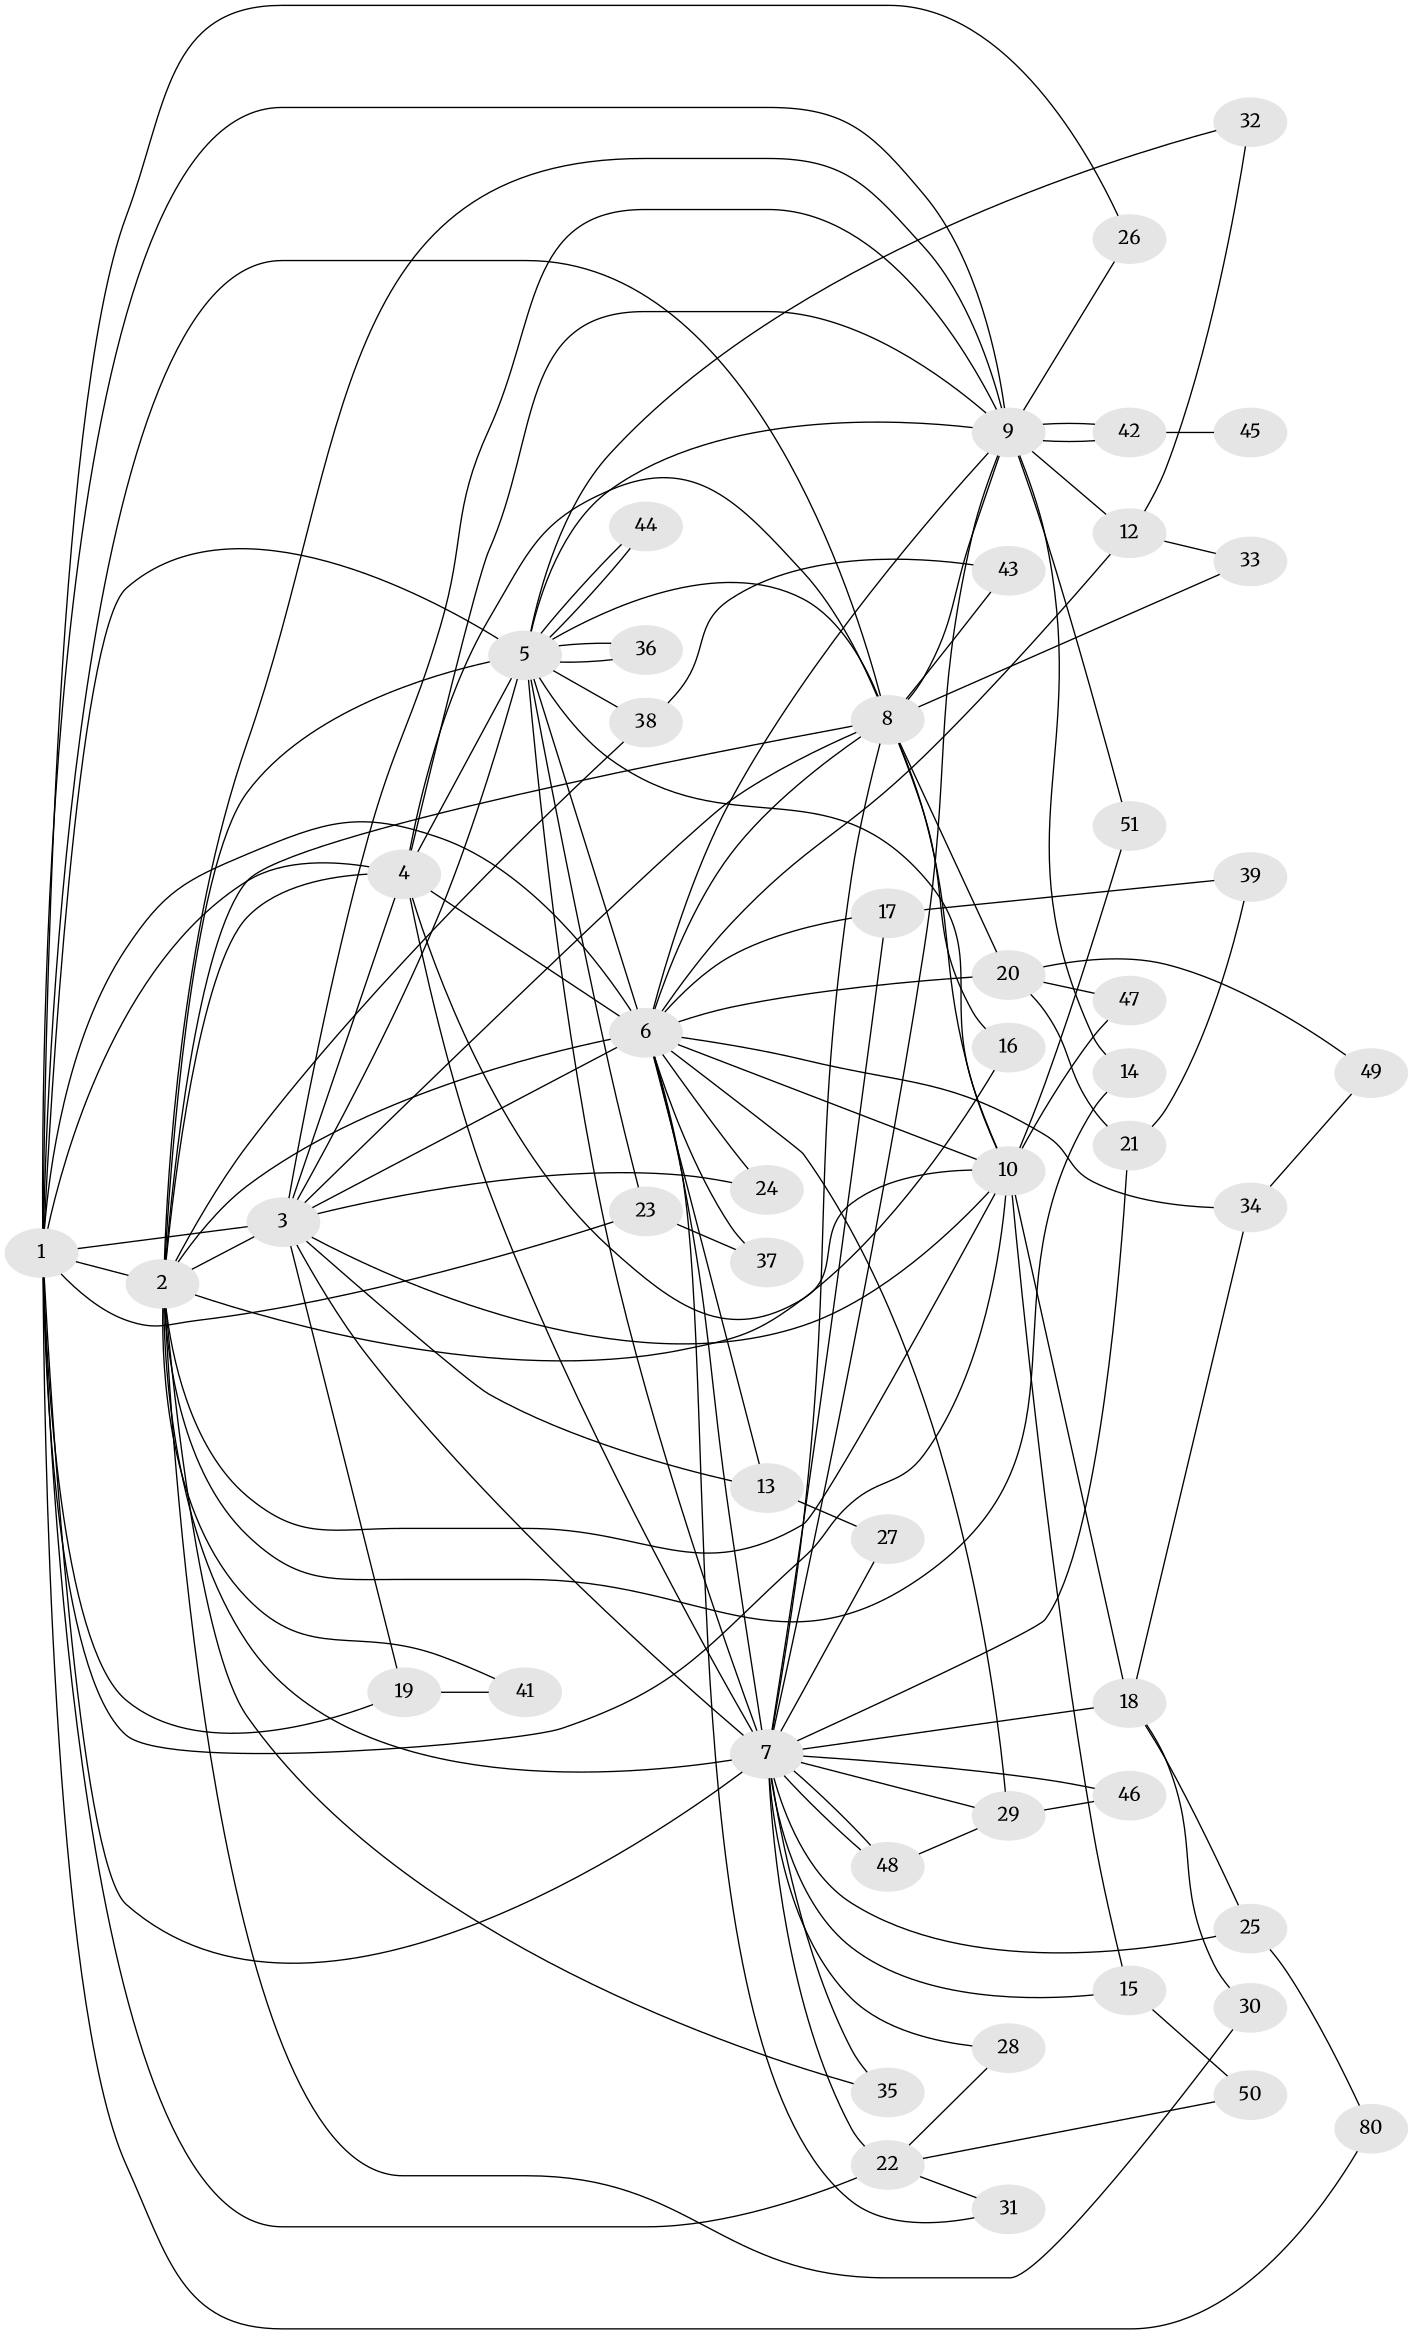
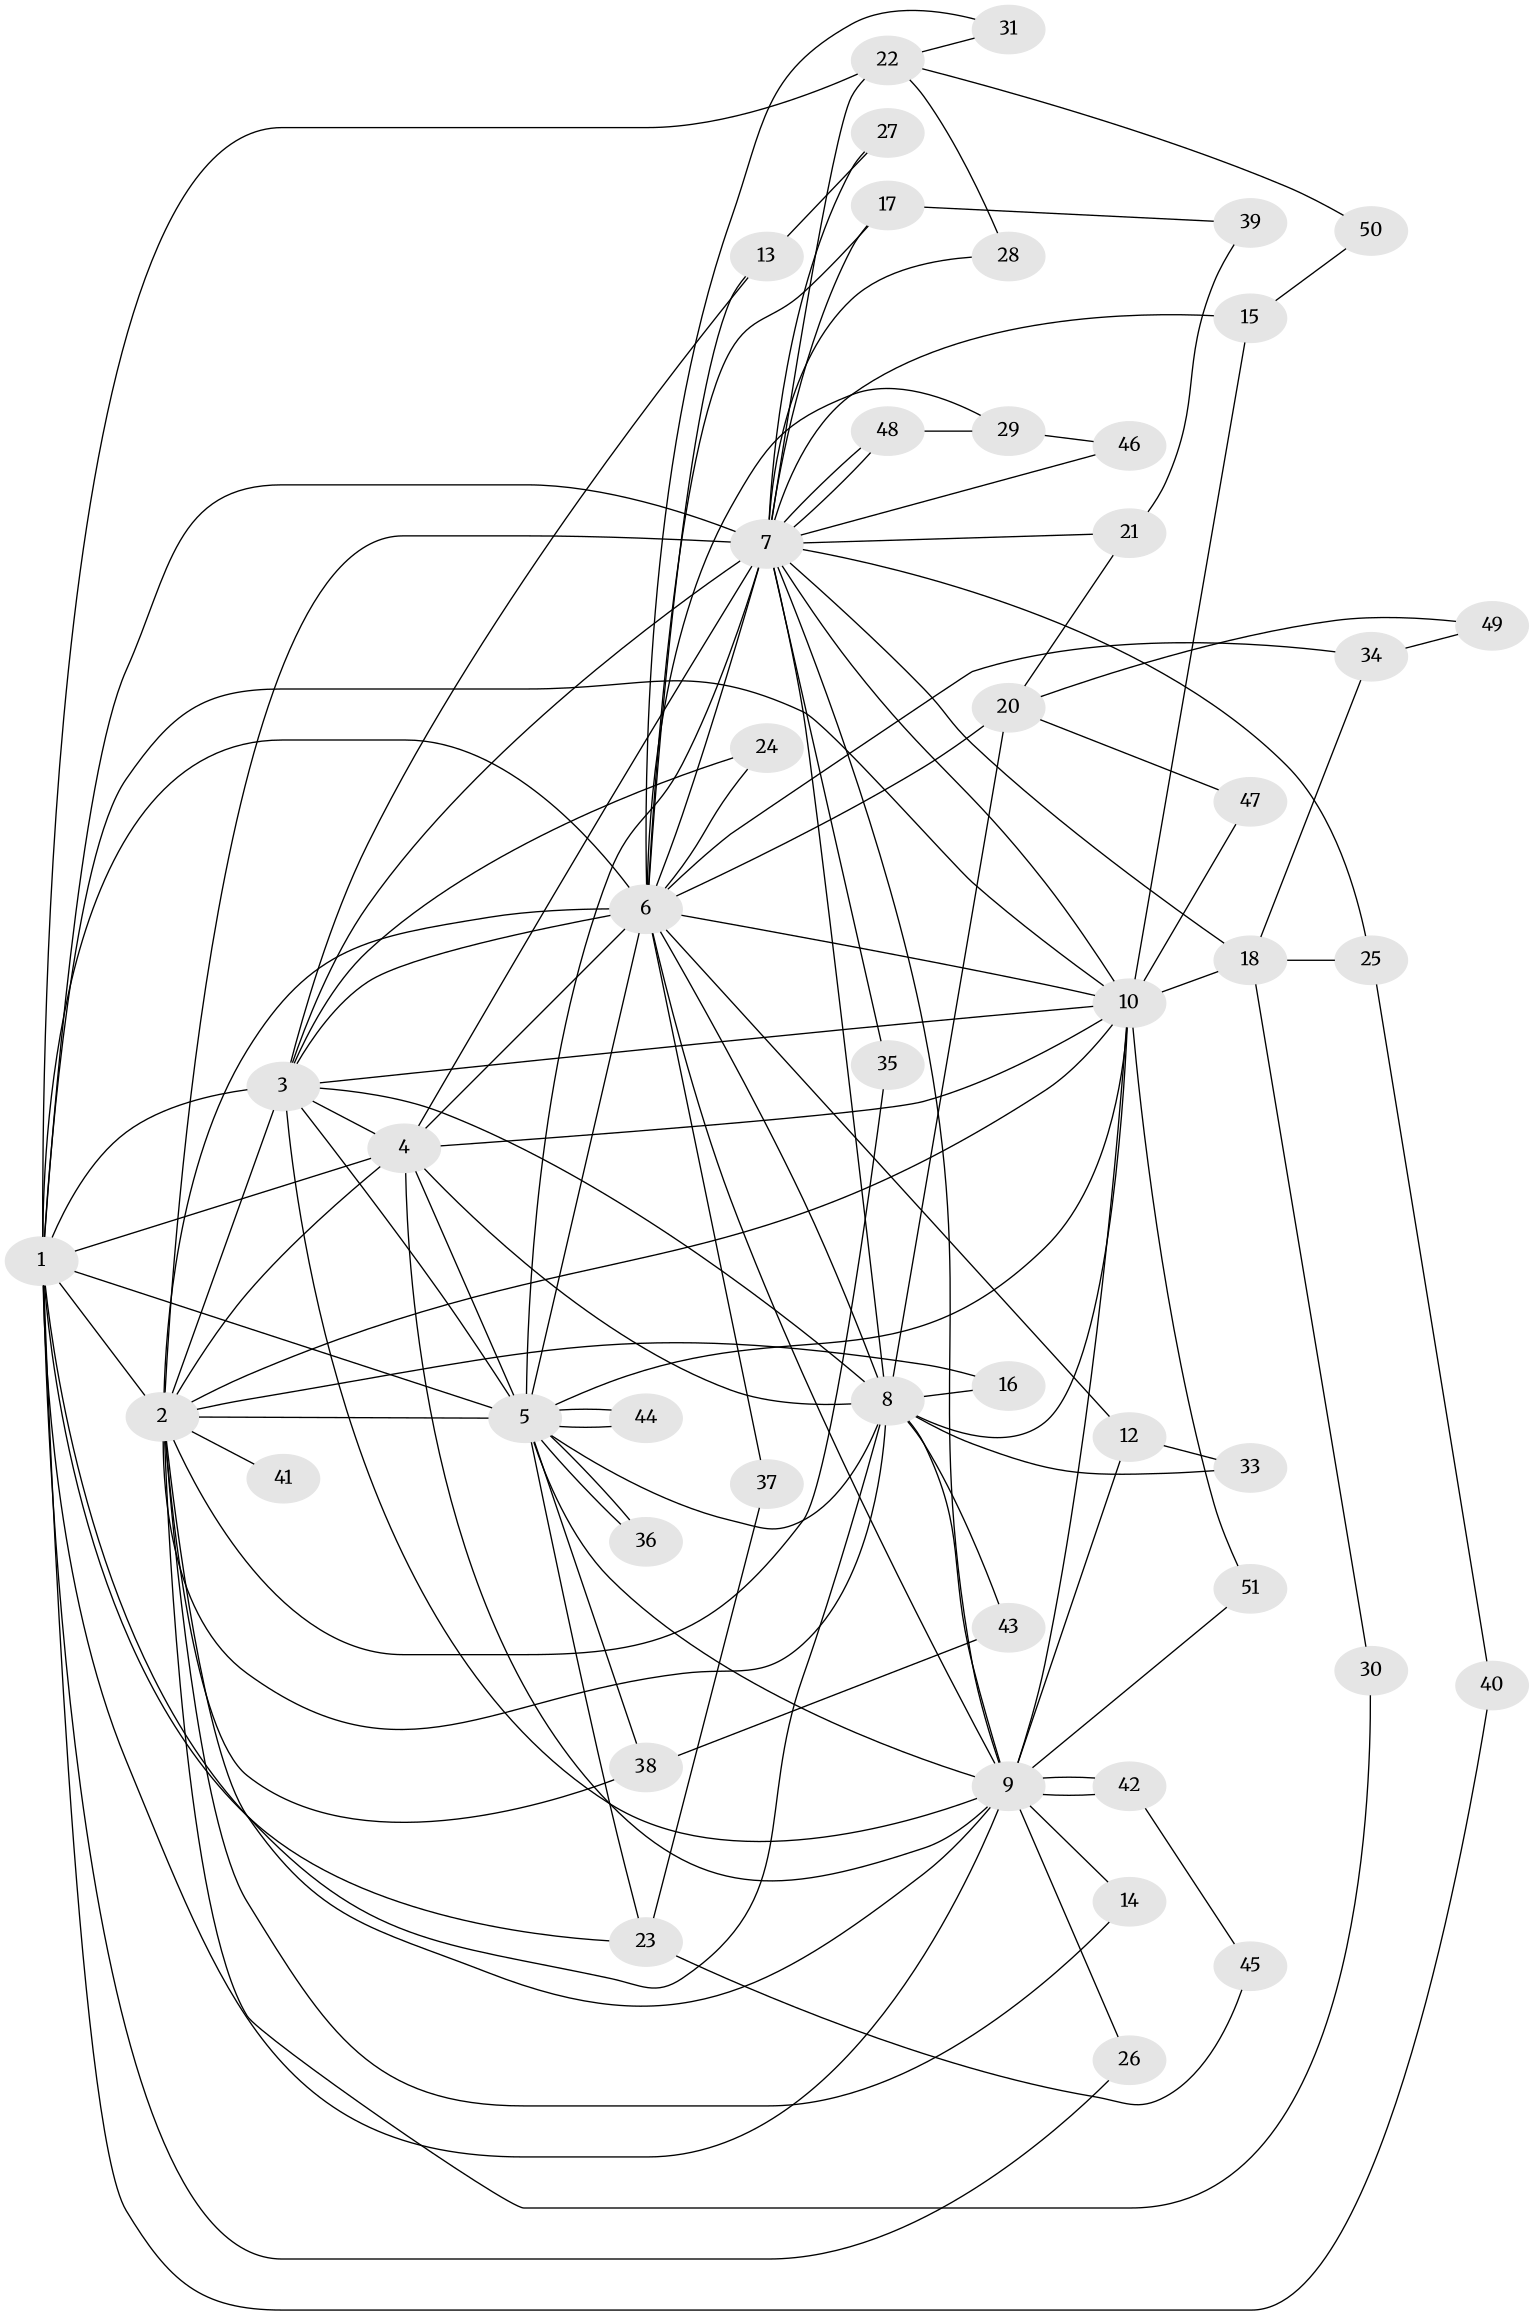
node "32": removed
edge "10" -- "9": added
node "19": removed
edge "7" -- "29": now "7" -- "10"
edge "23" -- "45": added
node "80": label "80" -> "40"
